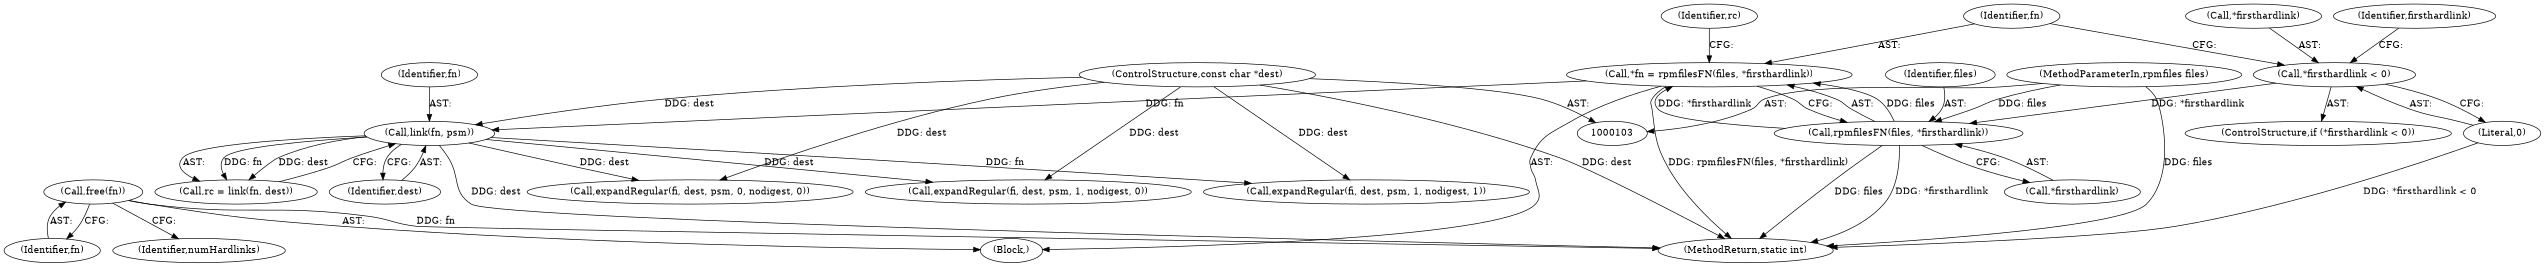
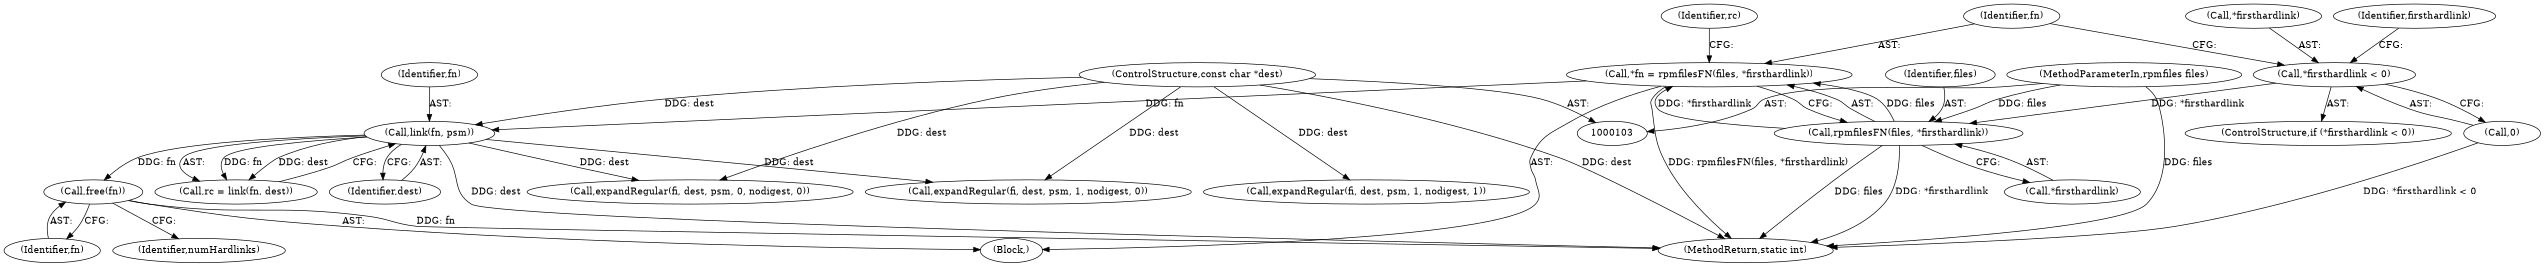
node "(Literal,0)": label "(Literal,0)" -> "(Call,0)"
edge "(Call,link(fn, psm))" -> "(Call,expandRegular(fi, dest, psm, 1, nodigest, 1))": now "(Call,link(fn, psm))" -> "(Call,free(fn))"
